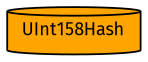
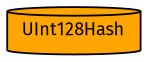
node "UInt158Hash": label "UInt158Hash" -> "UInt128Hash"
